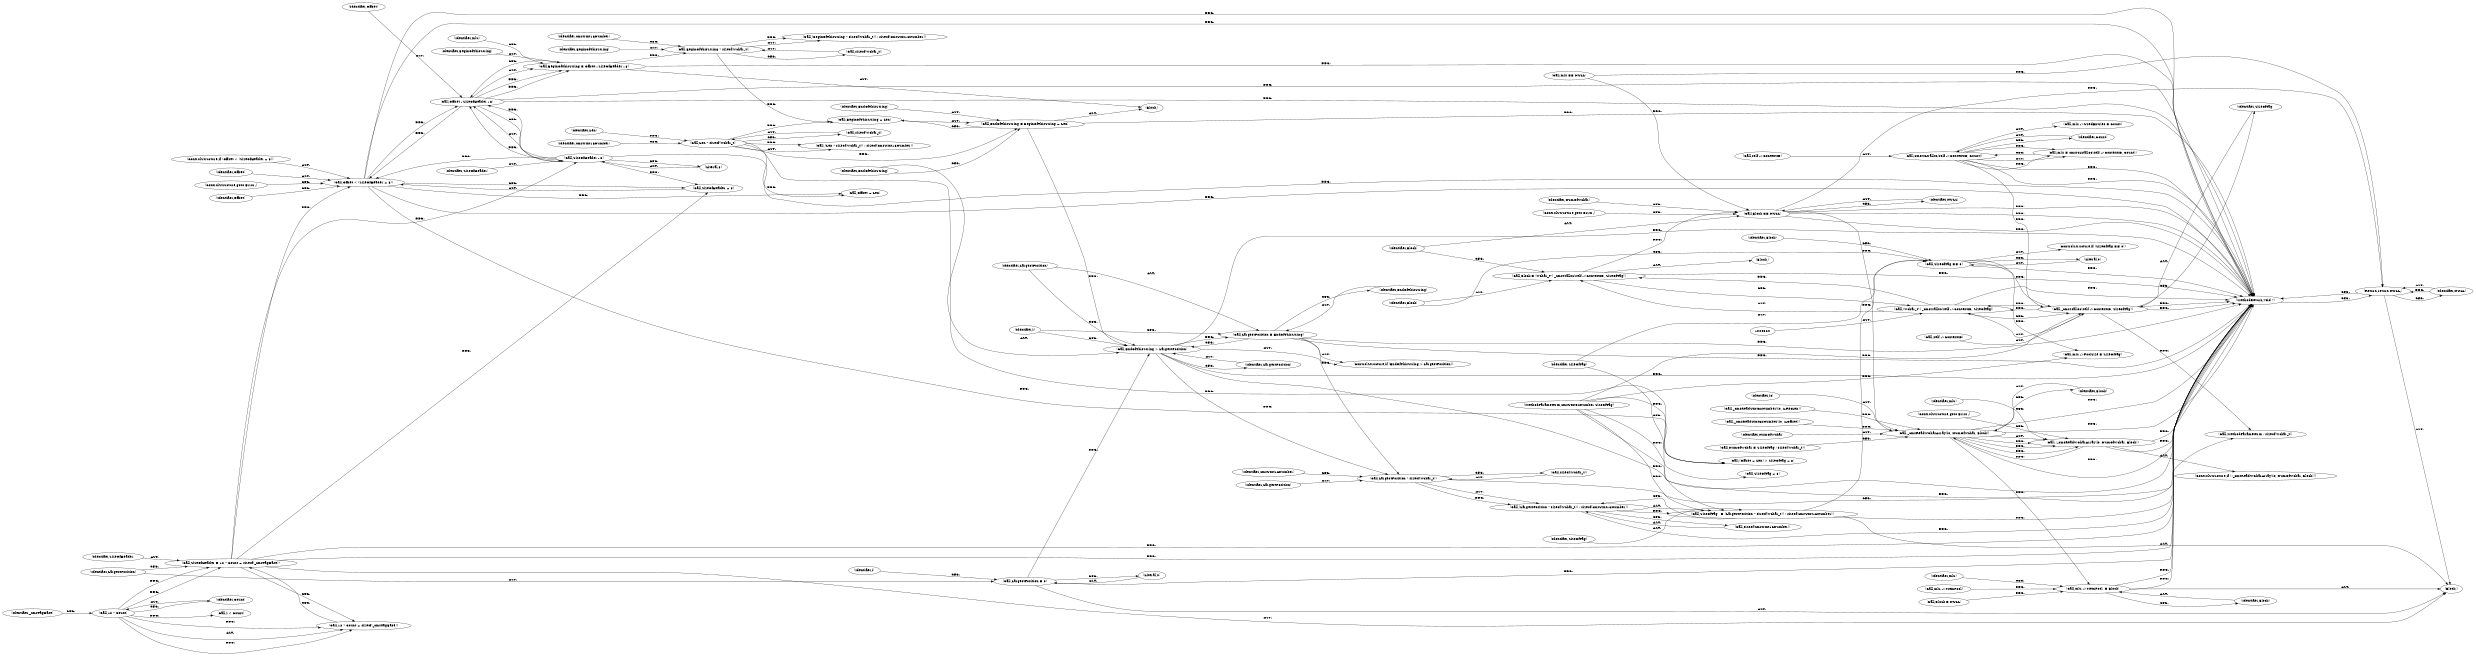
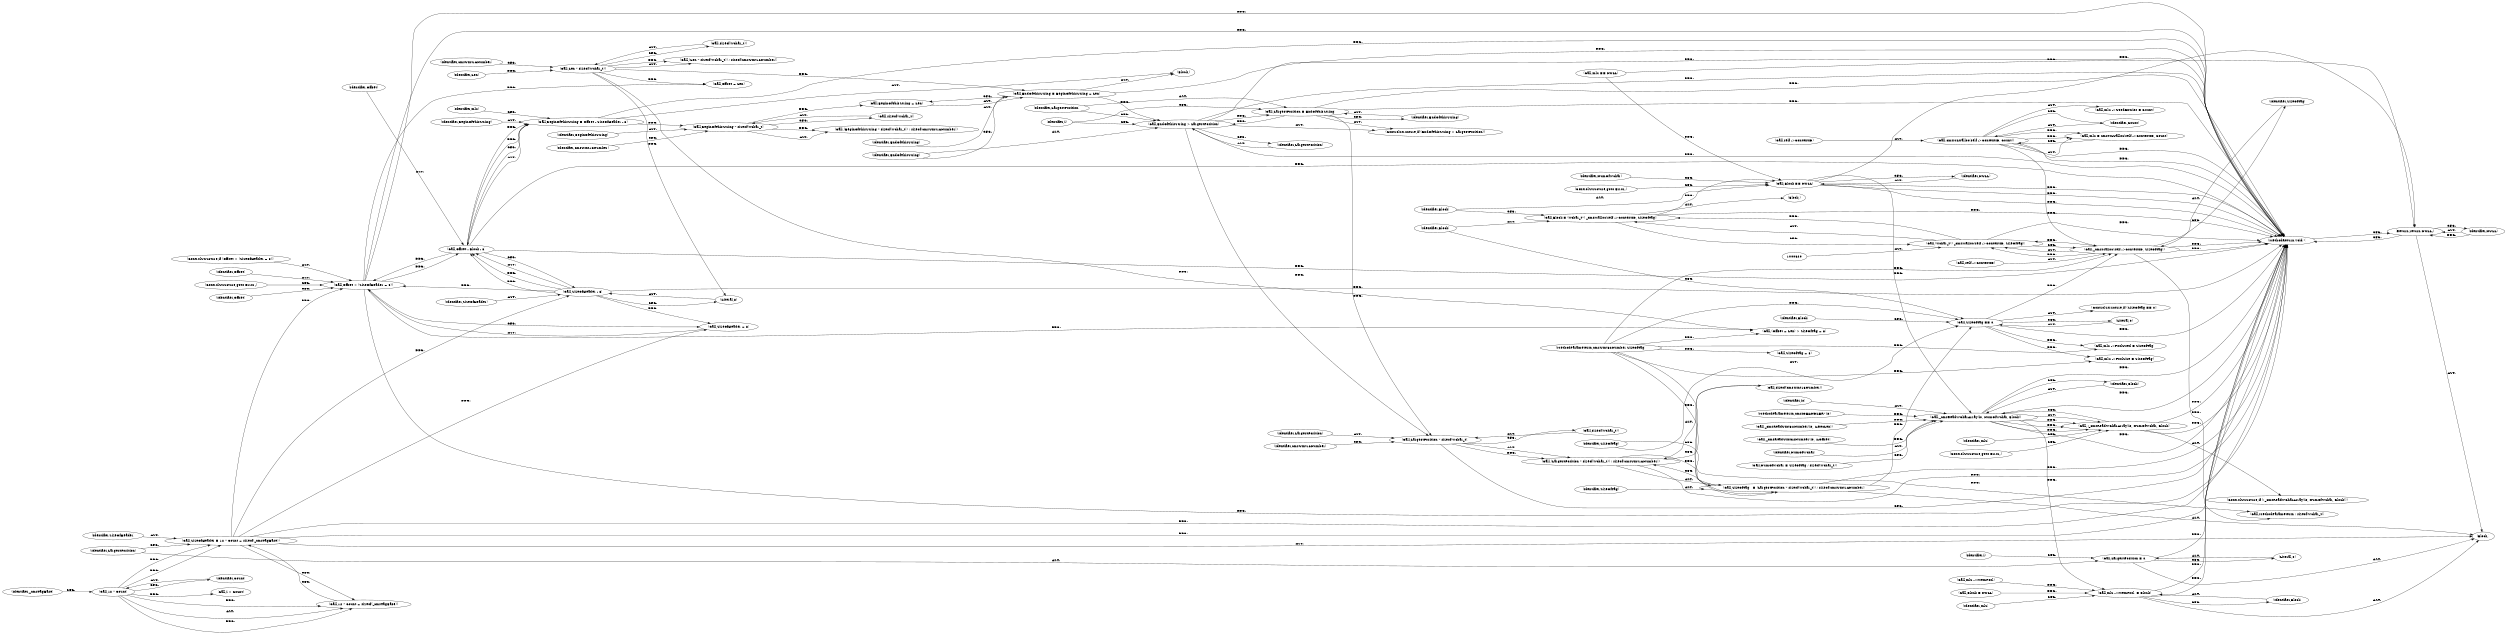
node "(Call,Offset - SizeOfHeader - 8)": label "(Call,Offset - SizeOfHeader - 8)" -> "(Call,Offset - Block - 8)"
edge "(Call,Len * sizeof(wchar_t))" -> "(Call,BeginOfThisString + Len)": now "(Call,Len * sizeof(wchar_t))" -> "(Literal,8)"
edge "(MethodParameterIn,cmsUInt32Number SizeOfTag)" -> "(Call,SizeOfTag == 0)": added, label "DDG:"
edge "(Call,LargestPosition = EndOfThisString)" -> "(Call,EndOfThisString > LargestPosition)": label "CFG: " -> "DDG: "
node "(Call,mlu ->PoolUsed = SizeOfTag)": added
node "(MethodParameterIn,cmsIOHANDLER* io)": added
edge "(Call,!_cmsReadWCharArray(io, NumOfWchar, Block))" -> "(Call,_cmsReadWCharArray(io, NumOfWchar, Block))": label "DDG: " -> "CFG: "
edge "(Call,LargestPosition = 0)" -> "(Call,EndOfThisString > LargestPosition)": removed, label "DDG:"
